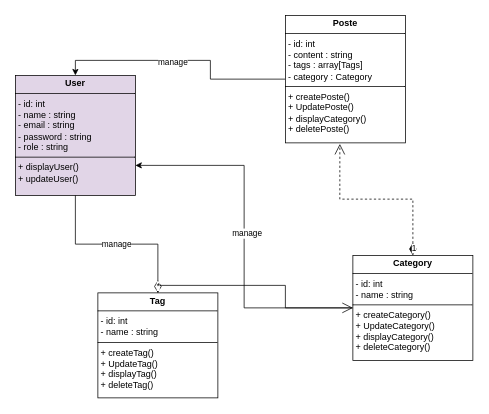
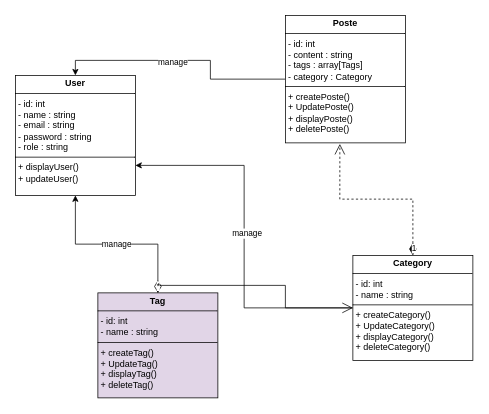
node "Poste - id: int - content : string - tags : array[Tags] - category : Category + createPoste() + UpdatePoste() + displayCategory() + deletePoste()": label "Poste - id: int - content : string - tags : array[Tags] - category : Category + createPoste() + UpdatePoste() + displayCategory() + deletePoste()" -> "Poste - id: int - content : string - tags : array[Tags] - category : Category + createPoste() + UpdatePoste() + displayPoste() + deletePoste()"
node "User - id: int - name : string - email : string - password : string - role : string + displayUser() + updateUser()": fillcolor #e1d5e7 -> #ffffff
edge "User - id: int - name : string - email : string - password : string - role : string + displayUser() + updateUser()" -- "Tag - id: int - name : string + createTag() + UpdateTag() + displayTag() + deleteTag()": arrowhead none -> classic
node "Tag - id: int - name : string + createTag() + UpdateTag() + displayTag() + deleteTag()": fillcolor #ffffff -> #e1d5e7
